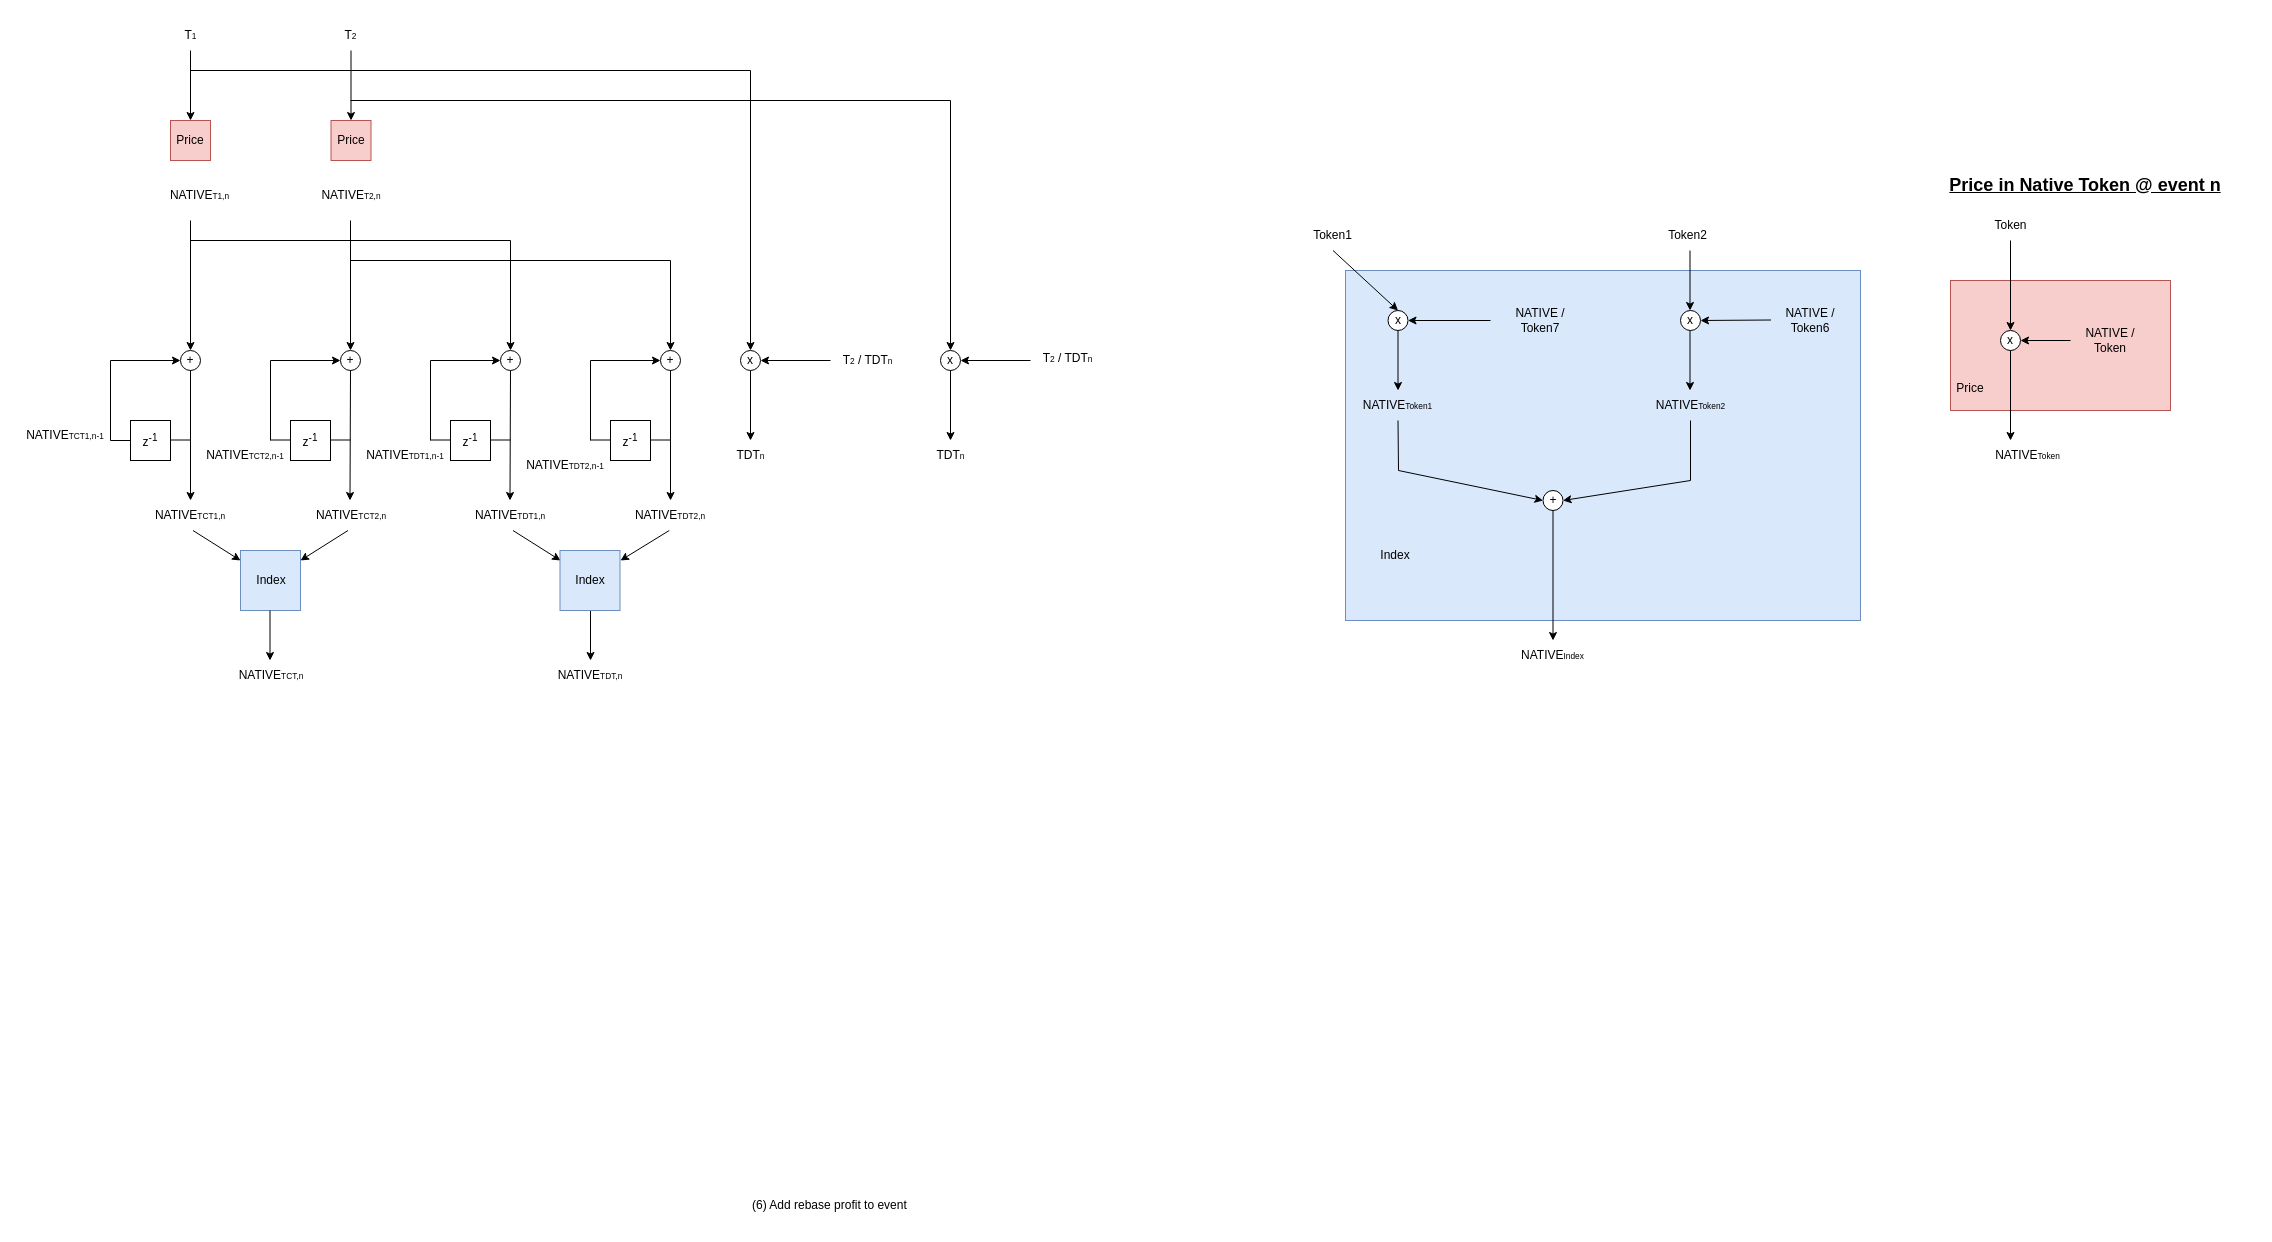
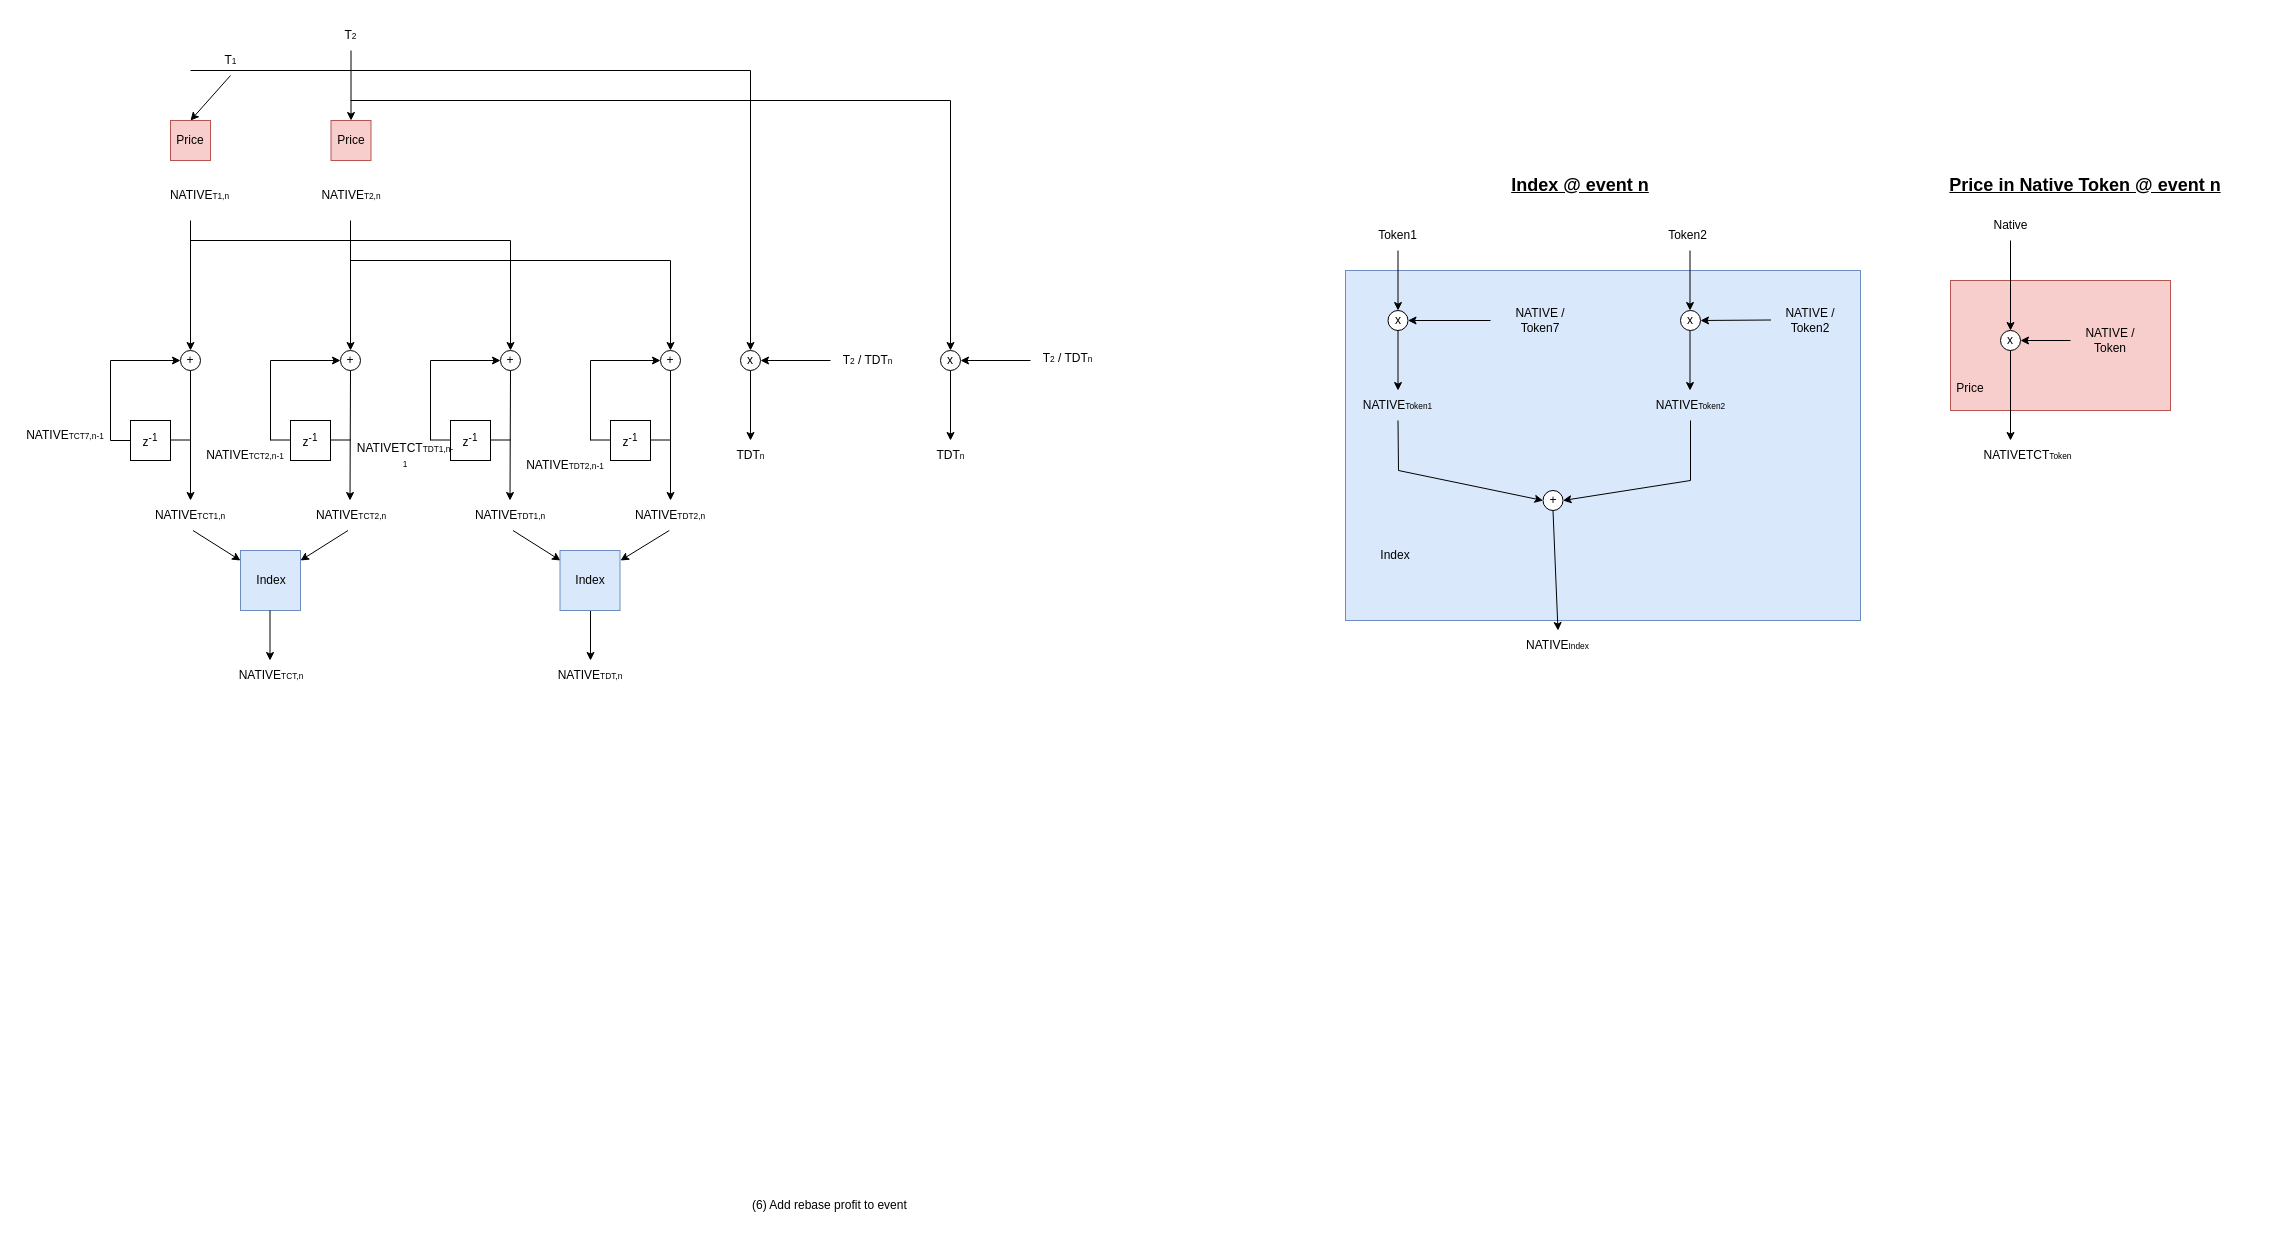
node "T1": moved (191, 36) -> (231, 61)
node "Index @ event n": added
node "Token": label "Token" -> "Native"
node "Token1": moved (1333, 236) -> (1398, 236)
node "NATIVE / Token6": label "NATIVE / Token6" -> "NATIVE / Token2"
node "NATIVETCT1,n-1": label "NATIVETCT1,n-1" -> "NATIVETCT7,n-1"
node "NATIVETDT1,n-1": label "NATIVETDT1,n-1" -> "NATIVETCTTDT1,n-1"
node "NATIVEToken": label "NATIVEToken" -> "NATIVETCTToken"
node "NATIVEIndex": moved (1553, 656) -> (1558, 646)
